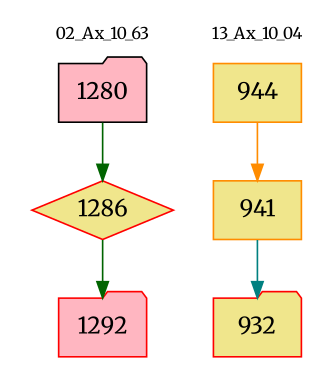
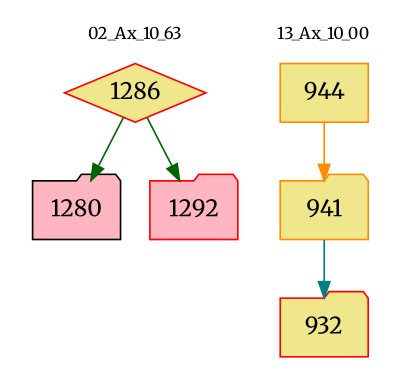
cluster "13_Ax_10_04": label "13_Ax_10_04" -> "13_Ax_10_00"
edge "1280" -> "1286": reversed
node "941": shape box -> folder
